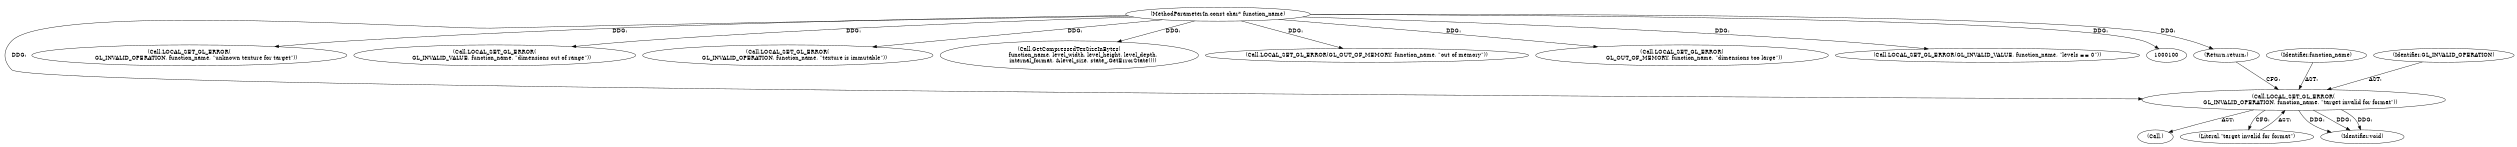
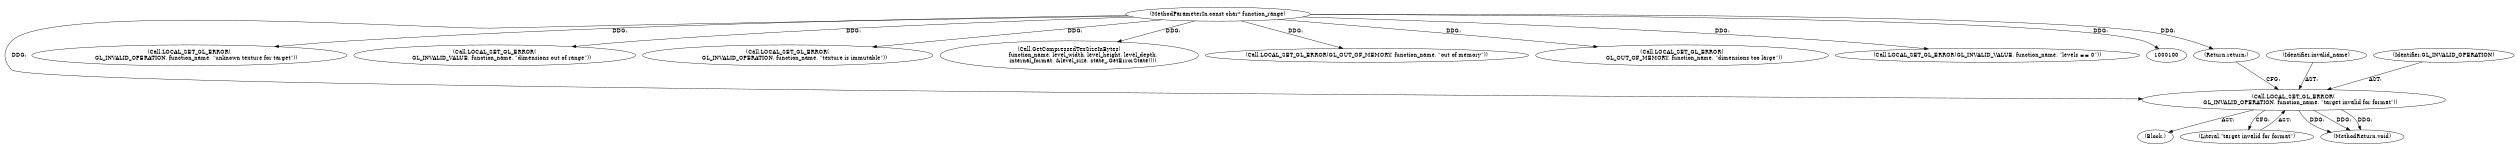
node "(MethodParameterIn,const char* function_name)": label "(MethodParameterIn,const char* function_name)" -> "(MethodParameterIn,const char* function_range)"
node "(Identifier,function_name)": label "(Identifier,function_name)" -> "(Identifier,invalid_name)"
node "(Call,)": label "(Call,)" -> "(Block,)"
node "(Identifier,void)": label "(Identifier,void)" -> "(MethodReturn,void)"
